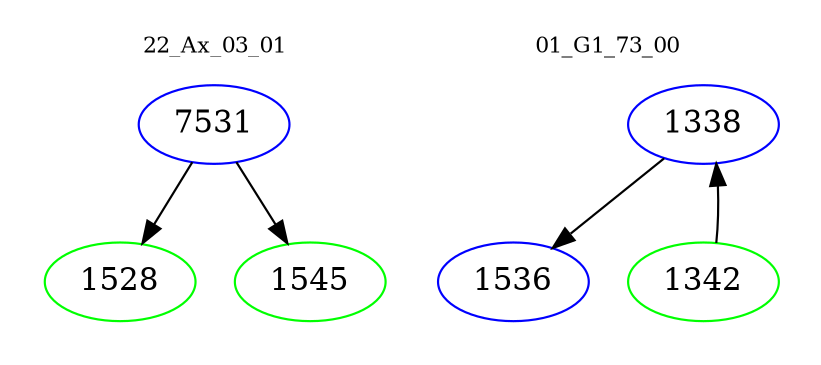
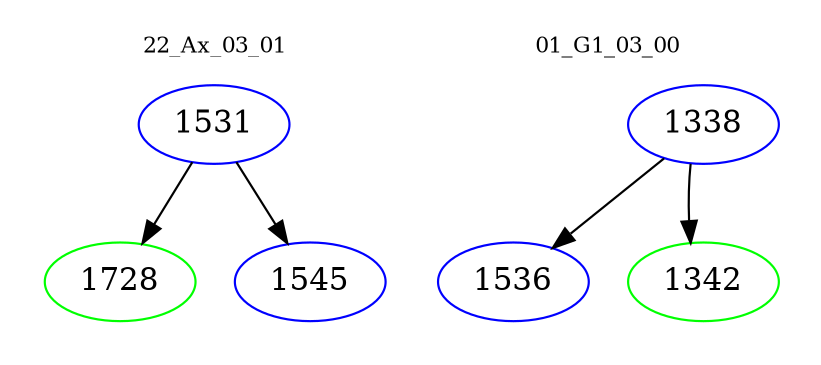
cluster "01_G1_73_00": label "01_G1_73_00" -> "01_G1_03_00"
node "7531": label "7531" -> "1531"
edge "1342" -> "1338": reversed
node "1528": label "1528" -> "1728"
node "1545": color green -> blue
